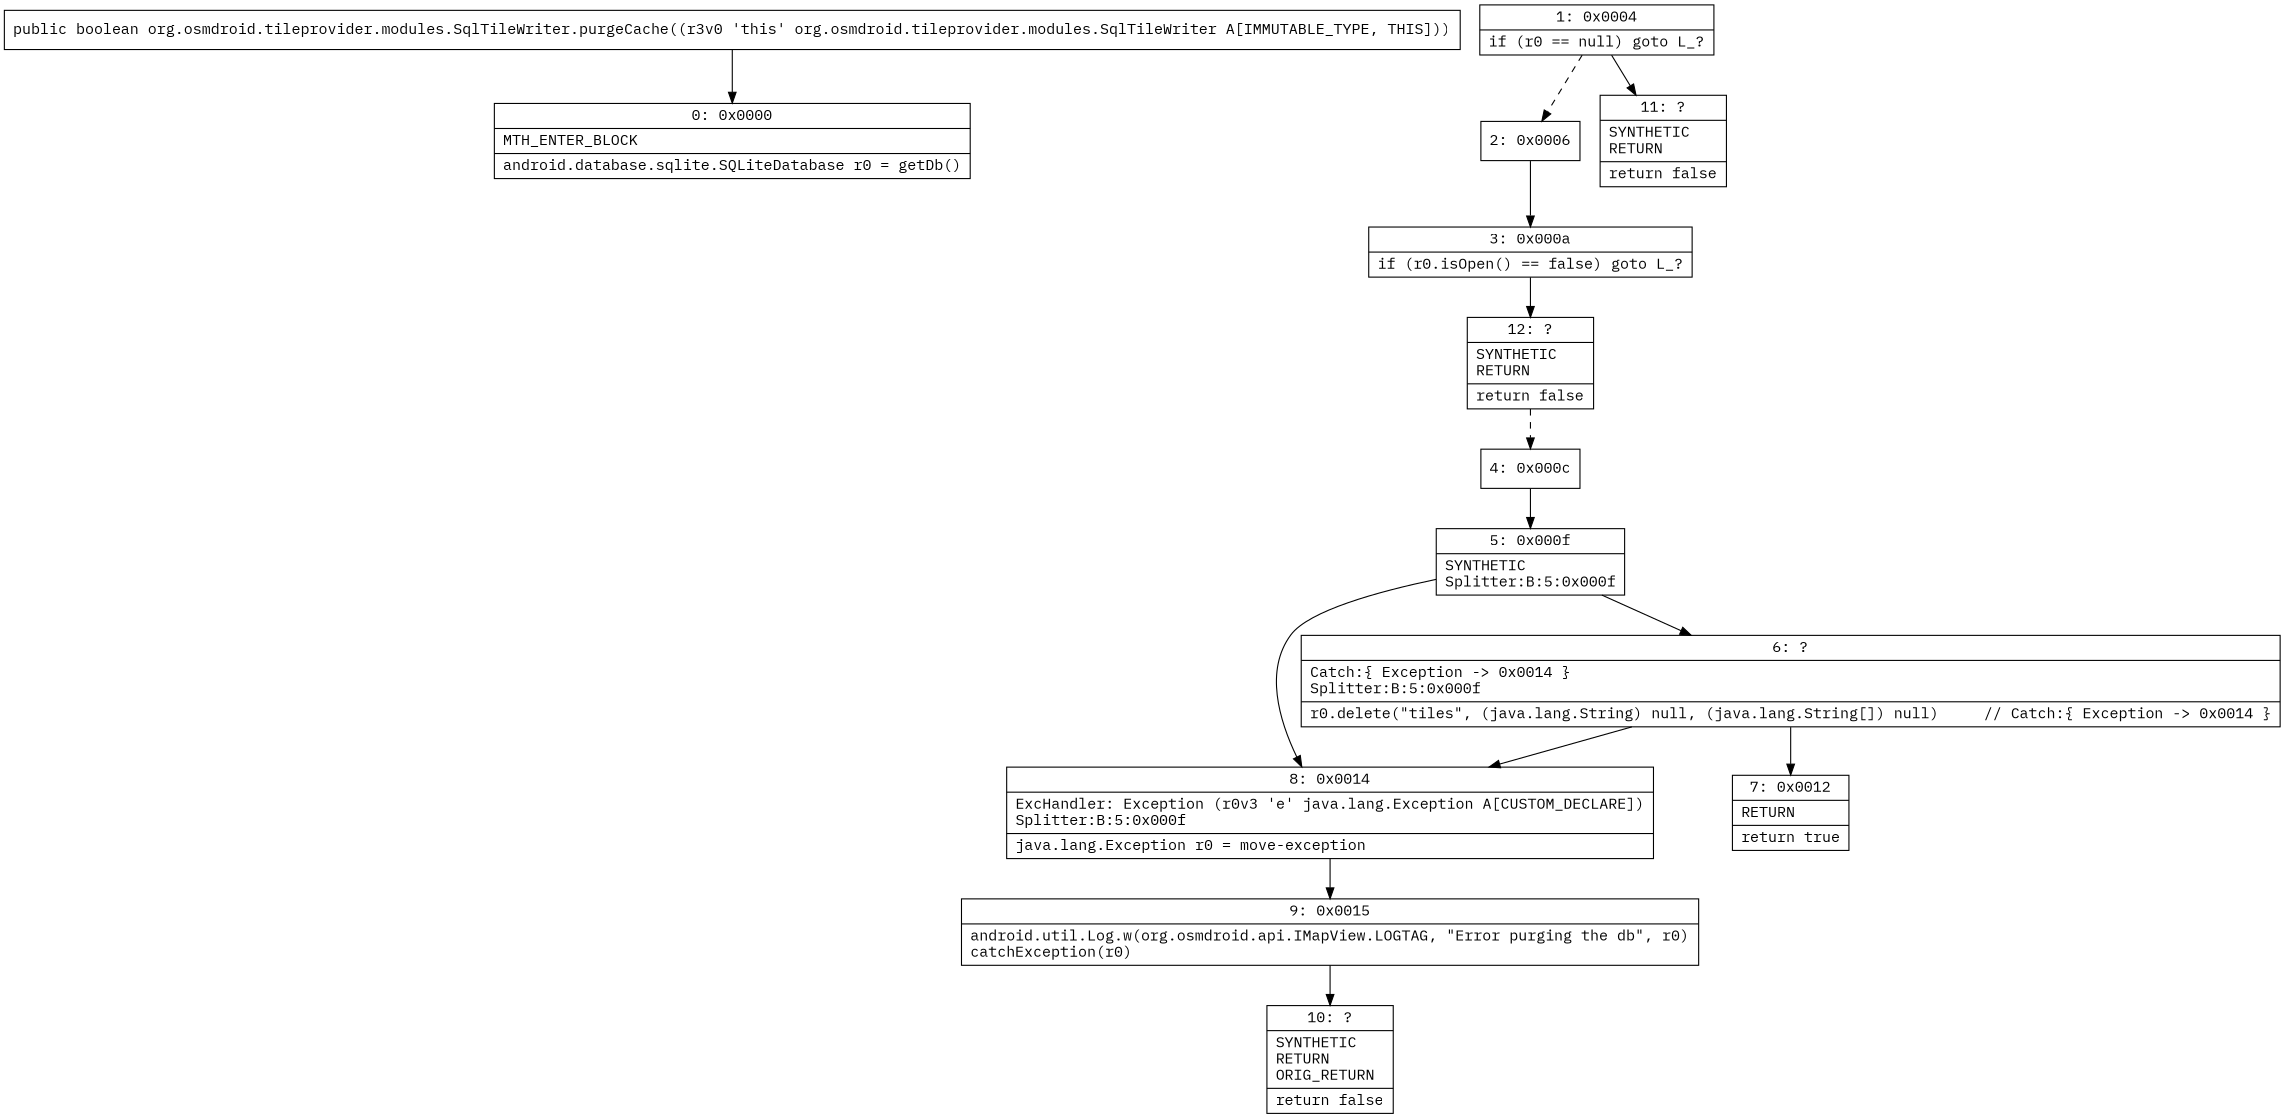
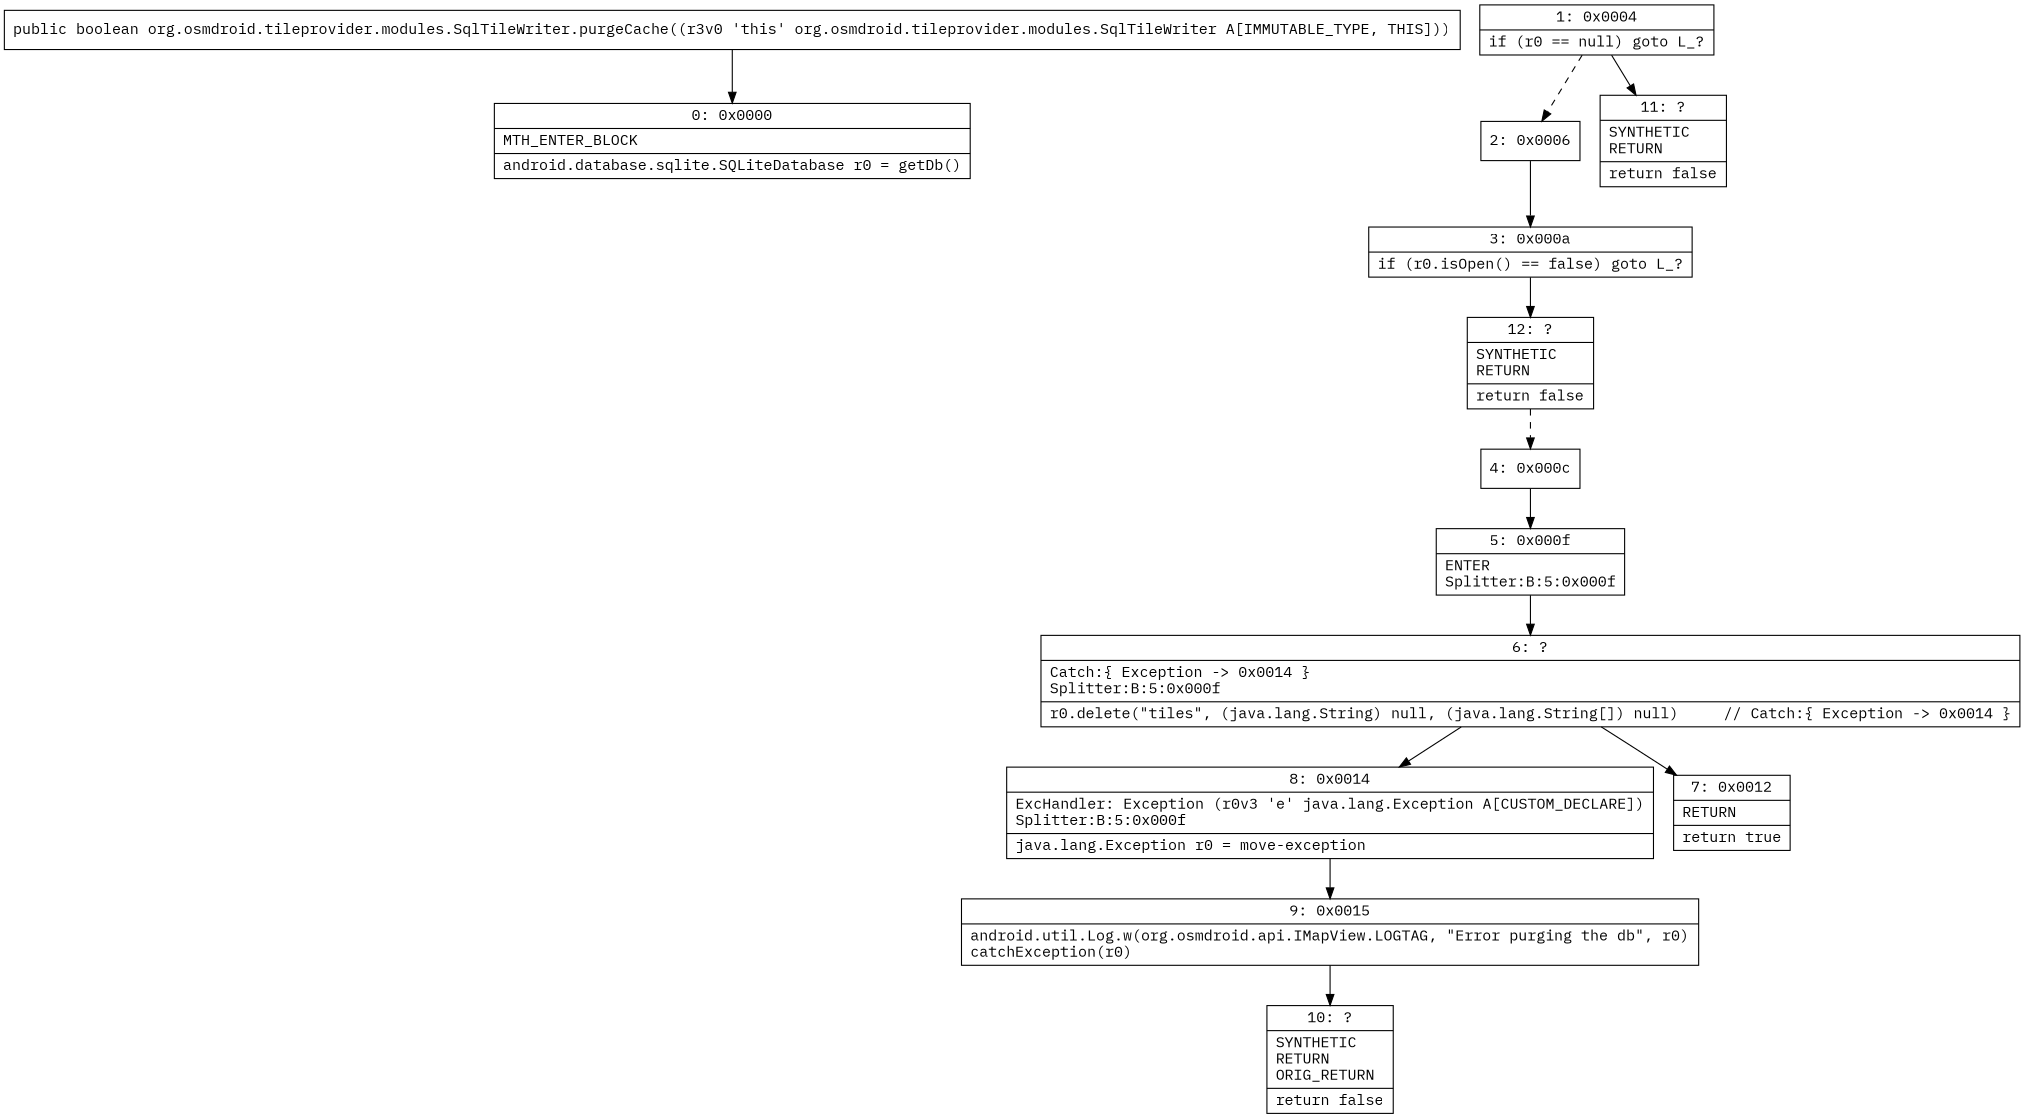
node "5: 0x000f": text "SYNTHETIC" -> "ENTER"
edge "5: 0x000f" -> "8: 0x0014": removed
